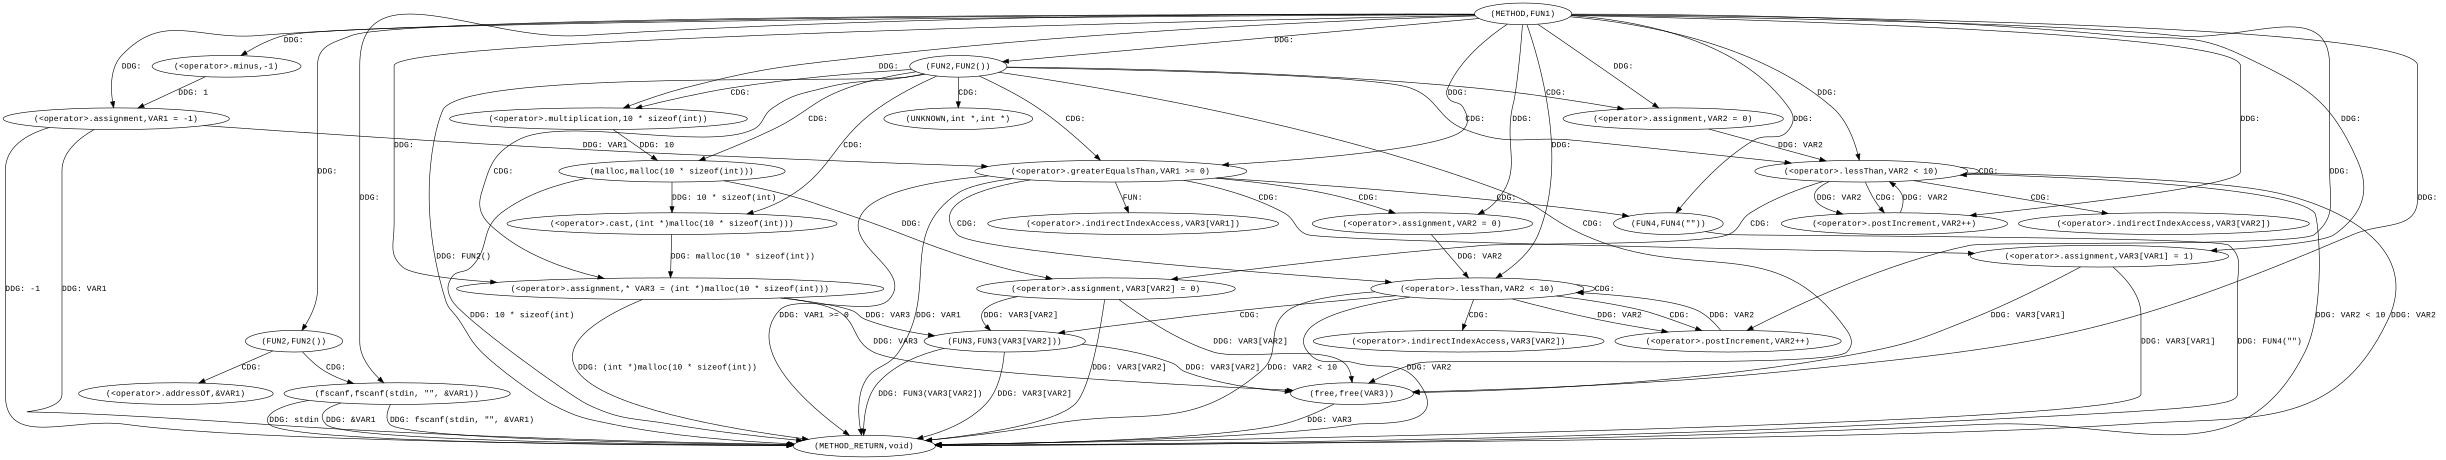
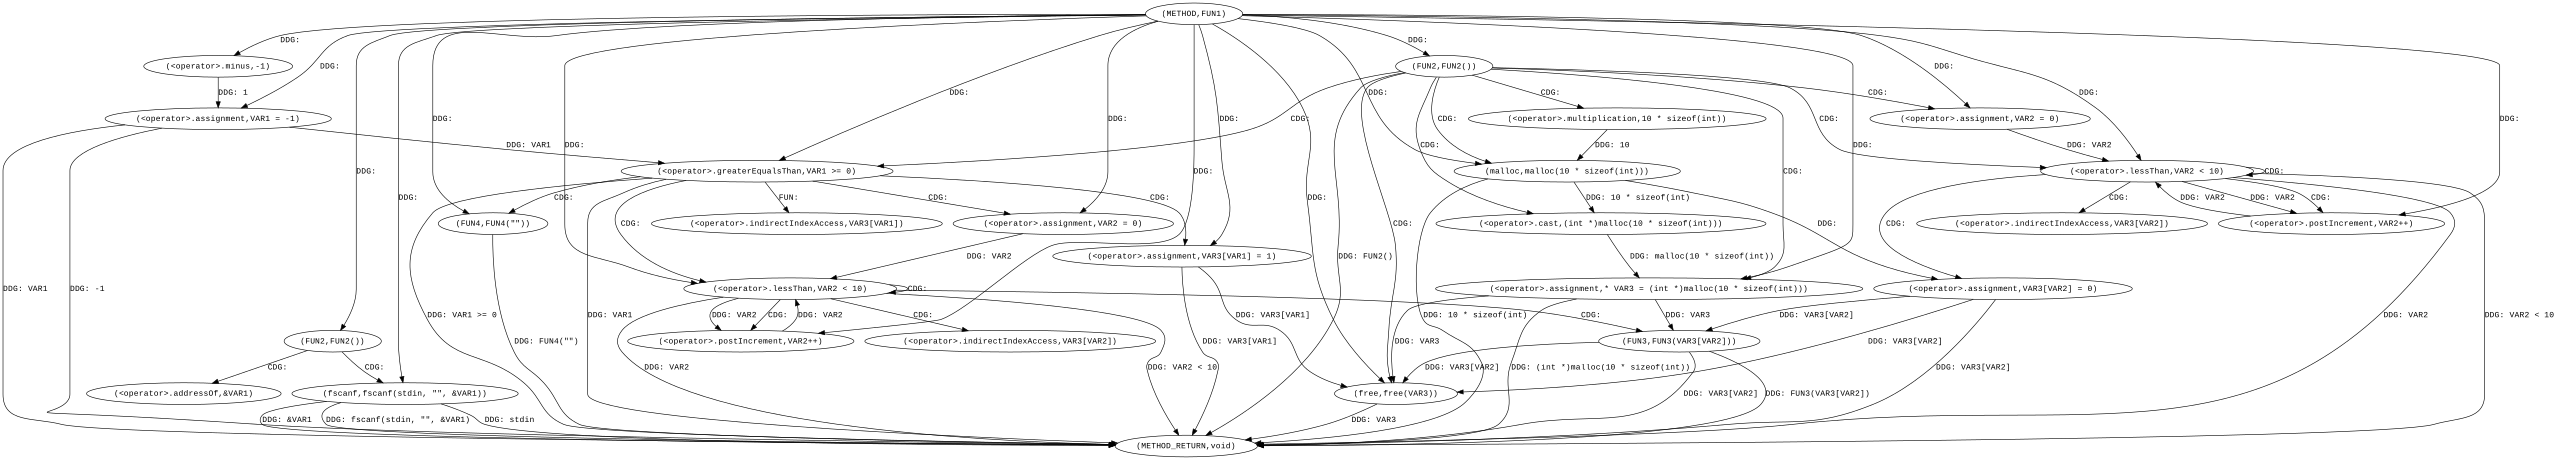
edge "(METHOD,FUN1)" -> "(<operator>.multiplication,10 * sizeof(int))": now "(METHOD,FUN1)" -> "(malloc,malloc(10 * sizeof(int)))"
node "(UNKNOWN,int *,int *)": removed
